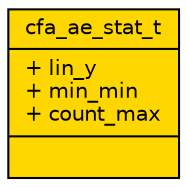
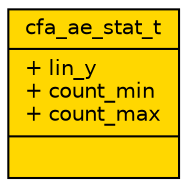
node "cfa_ae_stat_t": text "+ min_min" -> "+ count_min"
